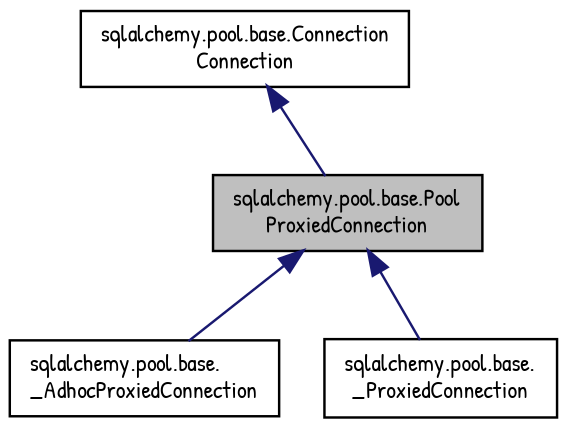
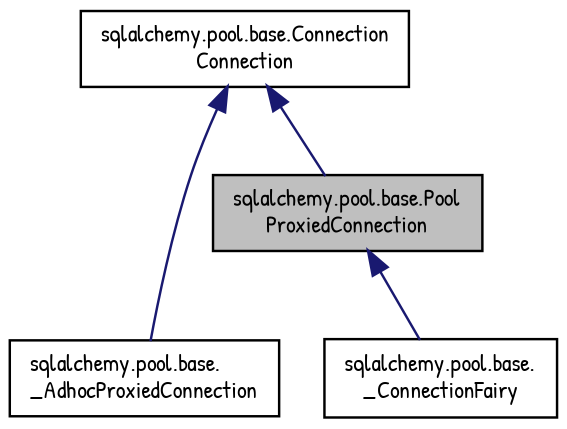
edge "sqlalchemy.pool.base. _AdhocProxiedConnection" -> "sqlalchemy.pool.base.Pool ProxiedConnection": now "sqlalchemy.pool.base. _AdhocProxiedConnection" -> "sqlalchemy.pool.base.Connection Connection"
node "sqlalchemy.pool.base. _ProxiedConnection": label "sqlalchemy.pool.base. _ProxiedConnection" -> "sqlalchemy.pool.base. _ConnectionFairy"
